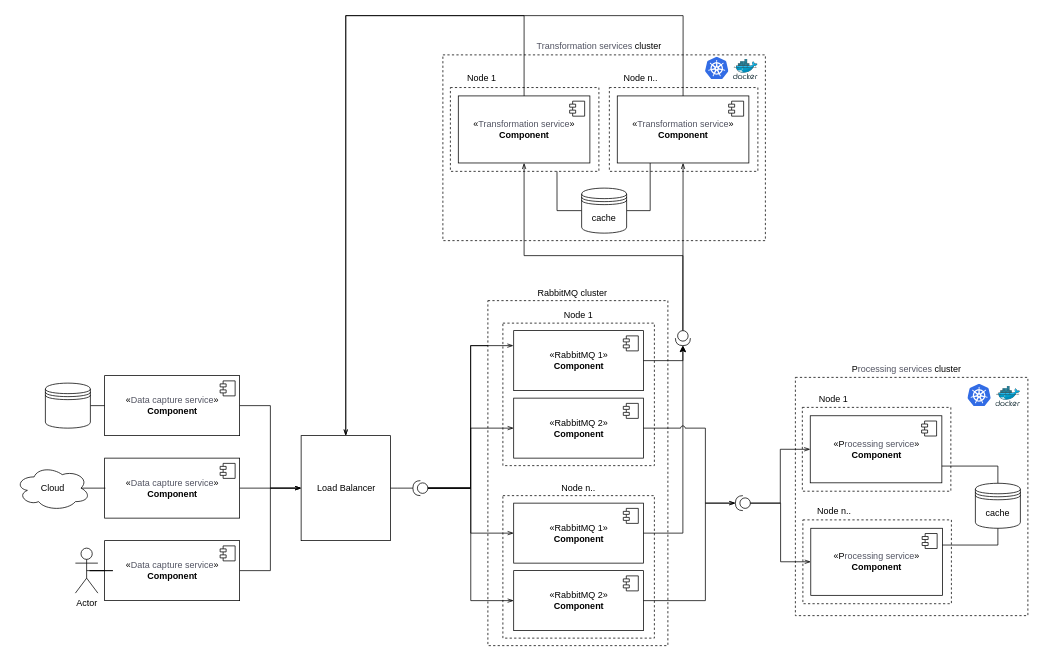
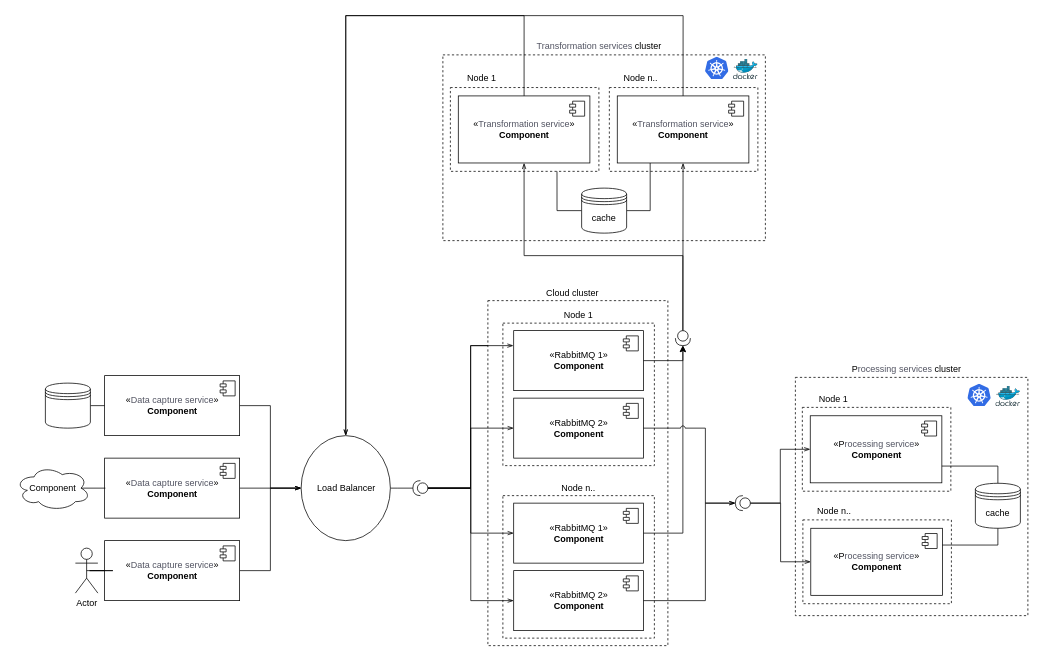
node "RabbitMQ cluster": label "RabbitMQ cluster" -> "Cloud cluster"
node "Cloud": label "Cloud" -> "Component"
node "Load Balancer": shape rectangle -> ellipse
